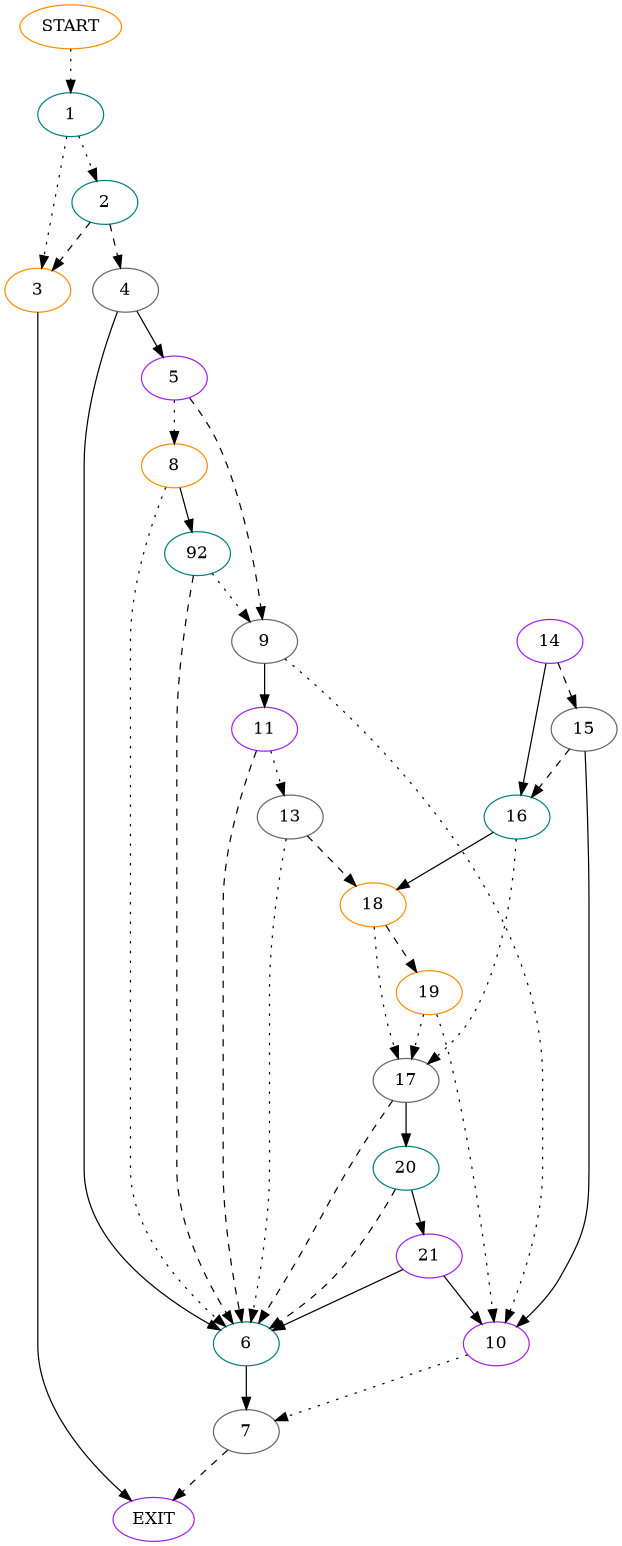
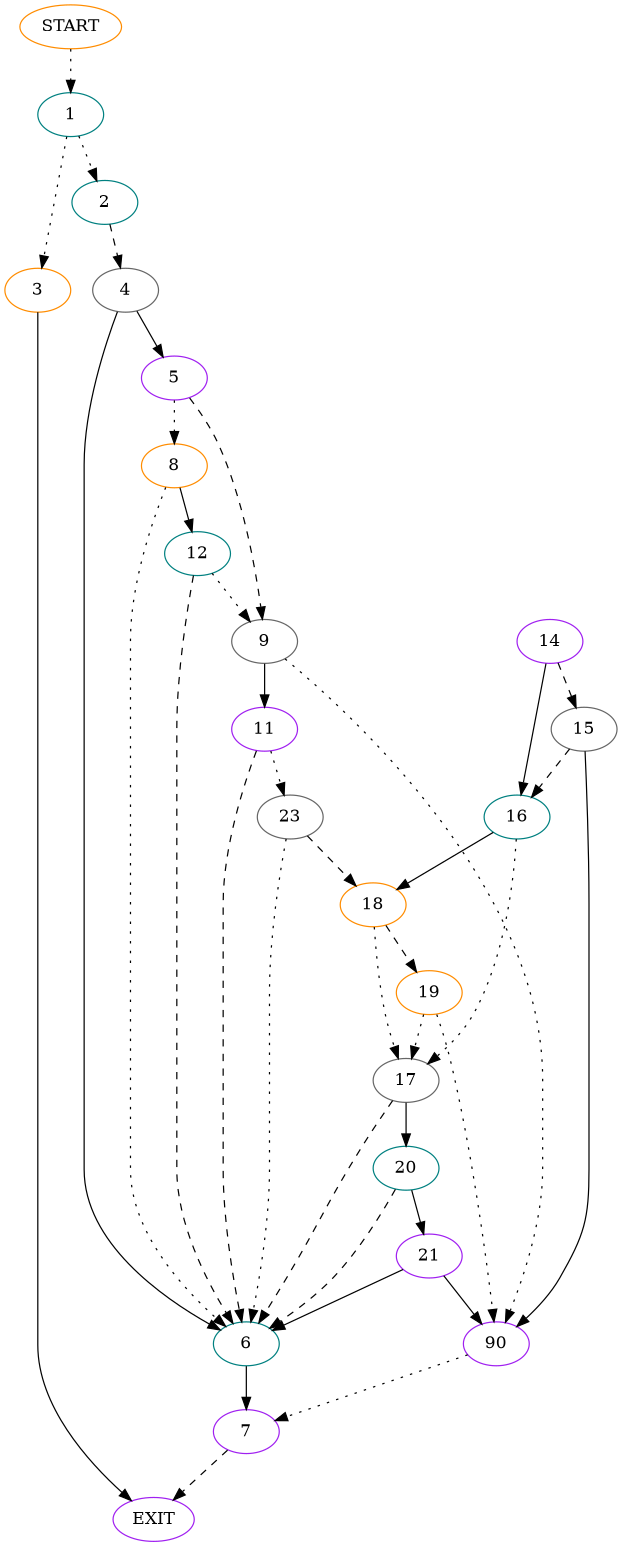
edge "2" -> "3": removed
node "92": label "92" -> "12"
node "13": label "13" -> "23"
node "10": label "10" -> "90"
node "7": color gray40 -> purple
